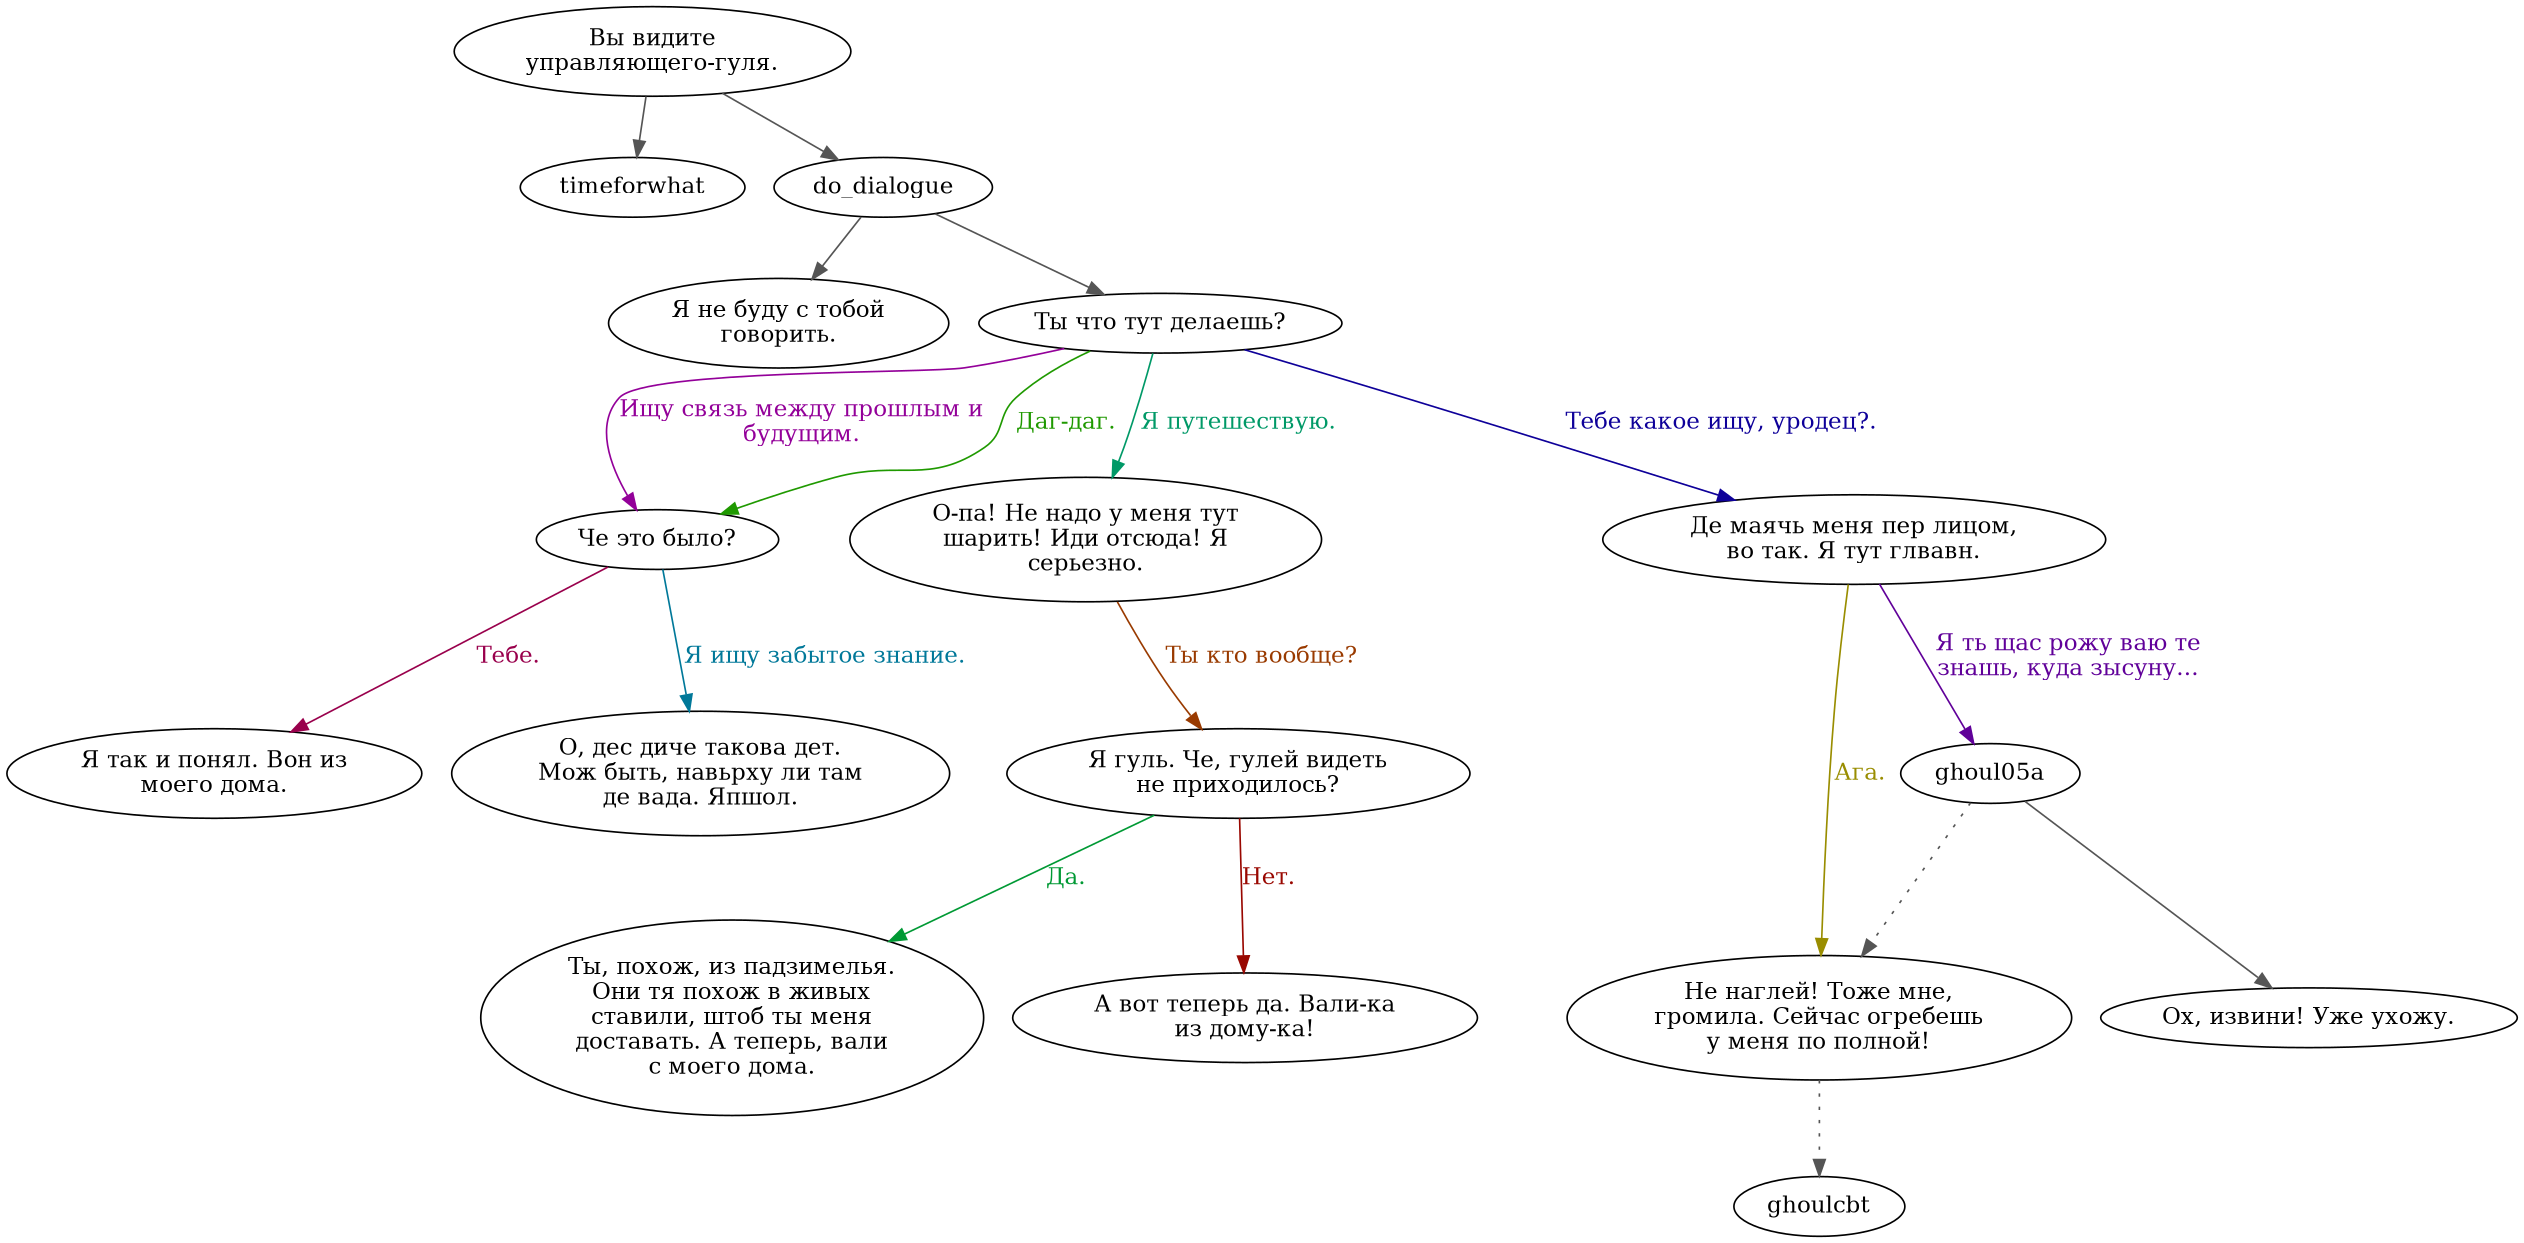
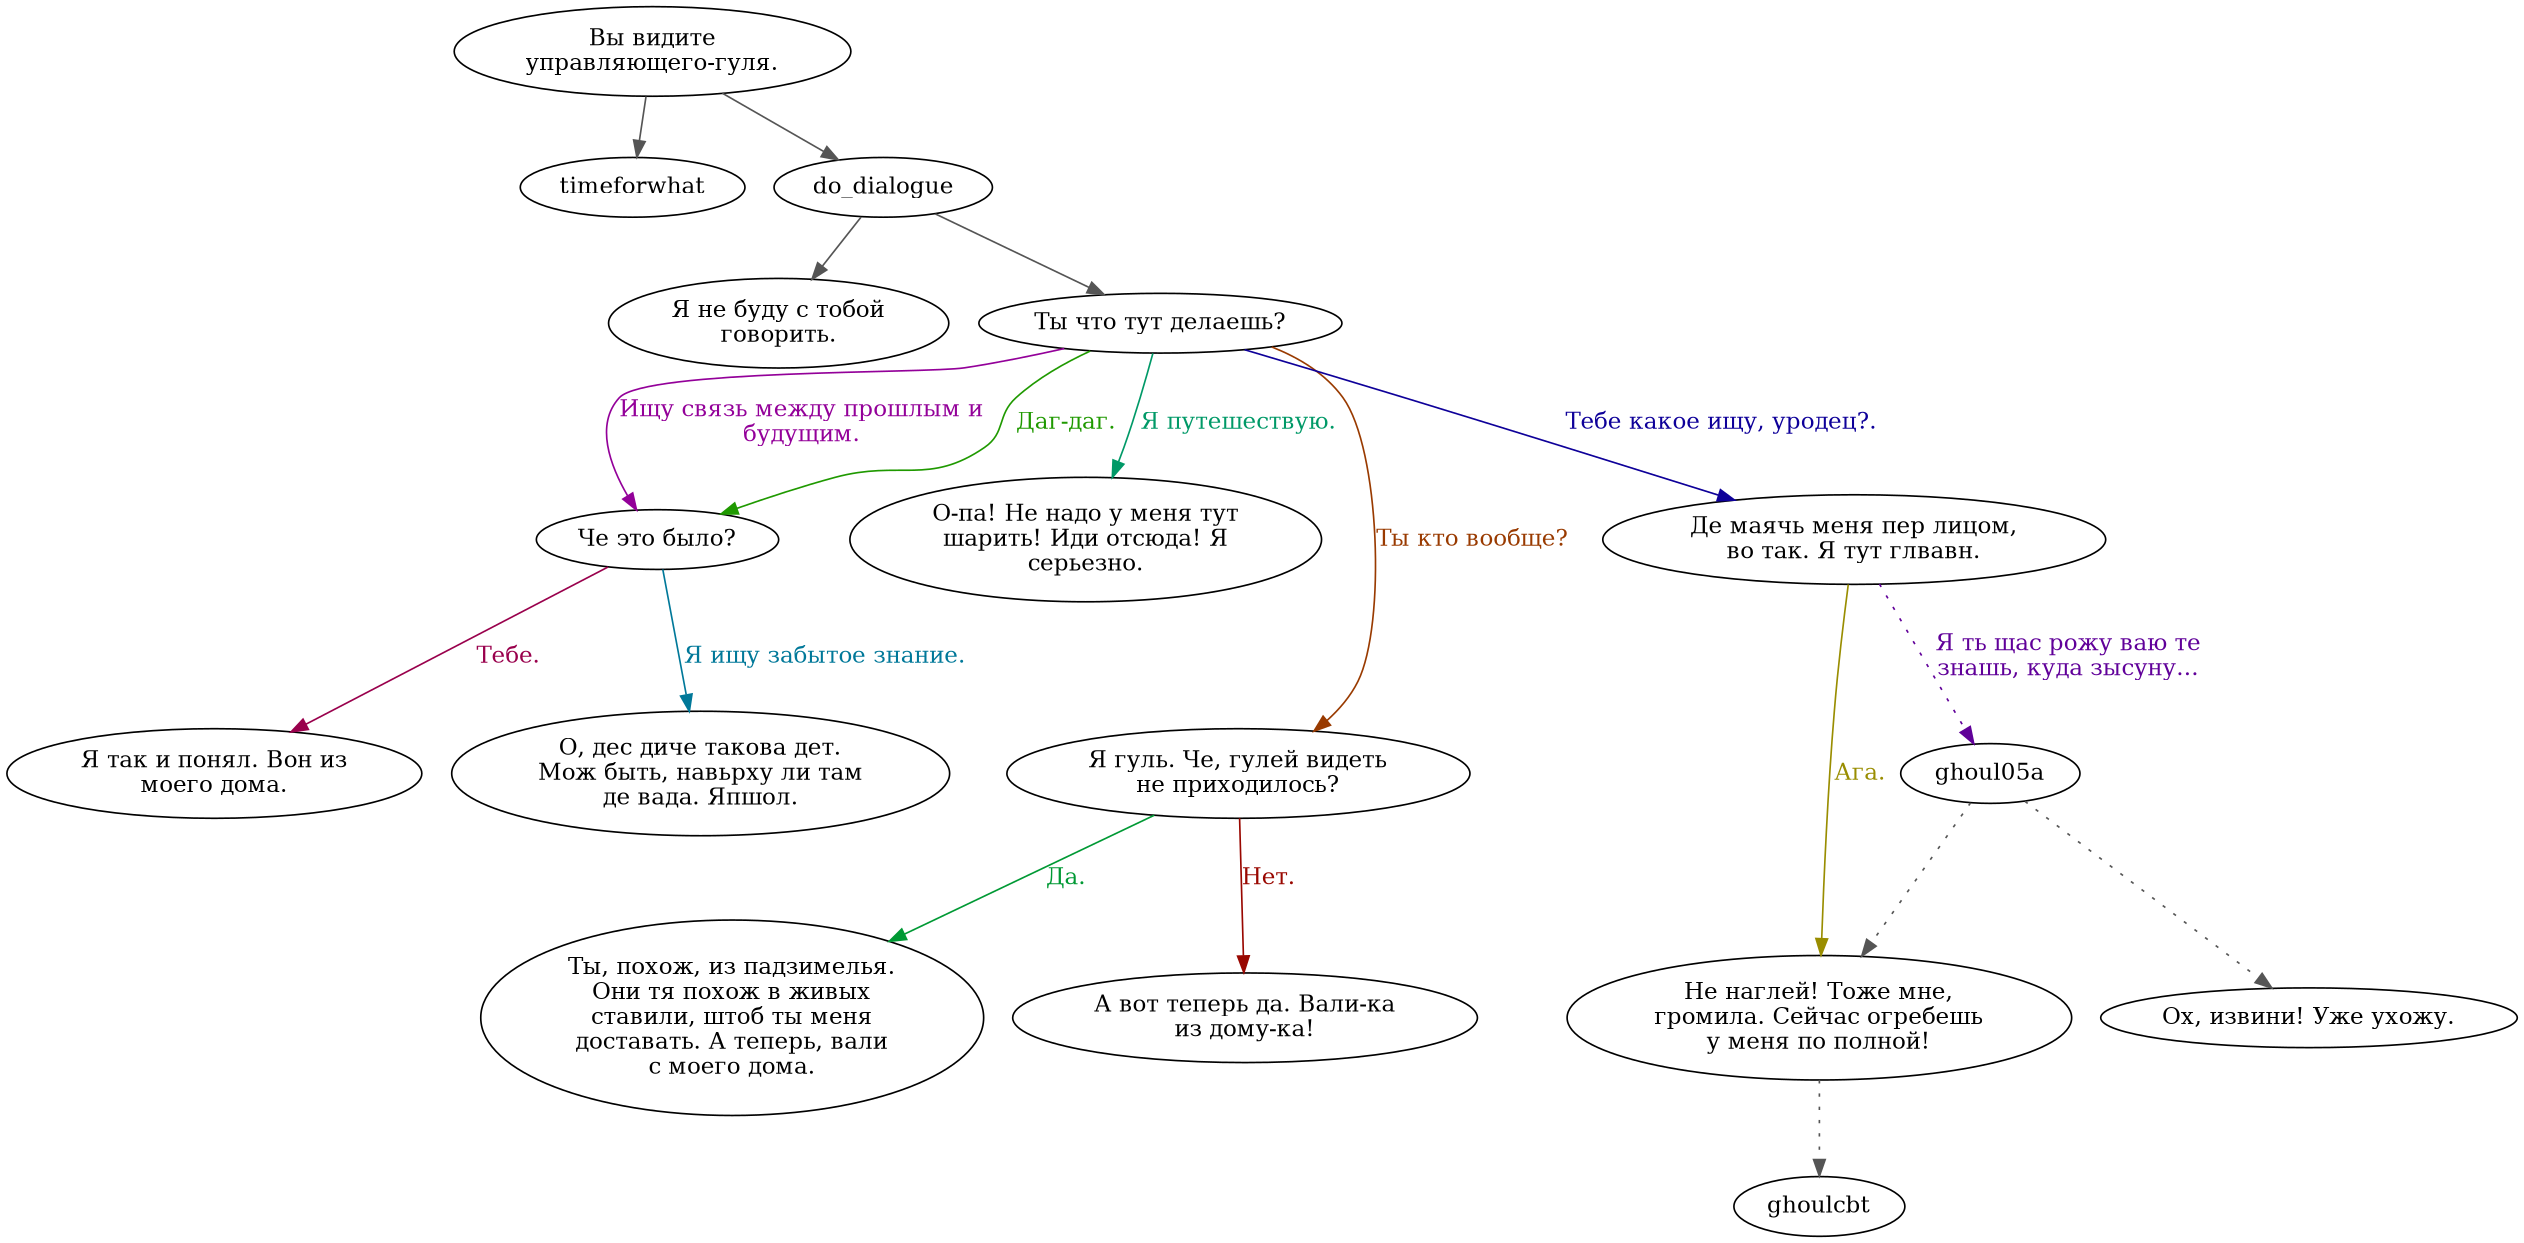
edge "Де маячь меня пер лицом, во так. Я тут глвавн." -> "ghoul05a": style solid -> dotted
edge "О-па! Не надо у меня тут шарить! Иди отсюда! Я серьезно." -> "Я гуль. Че, гулей видеть не приходилось?": now "Ты что тут делаешь?" -> "Я гуль. Че, гулей видеть не приходилось?"
edge "ghoul05a" -> "Ох, извини! Уже ухожу.": style solid -> dotted
